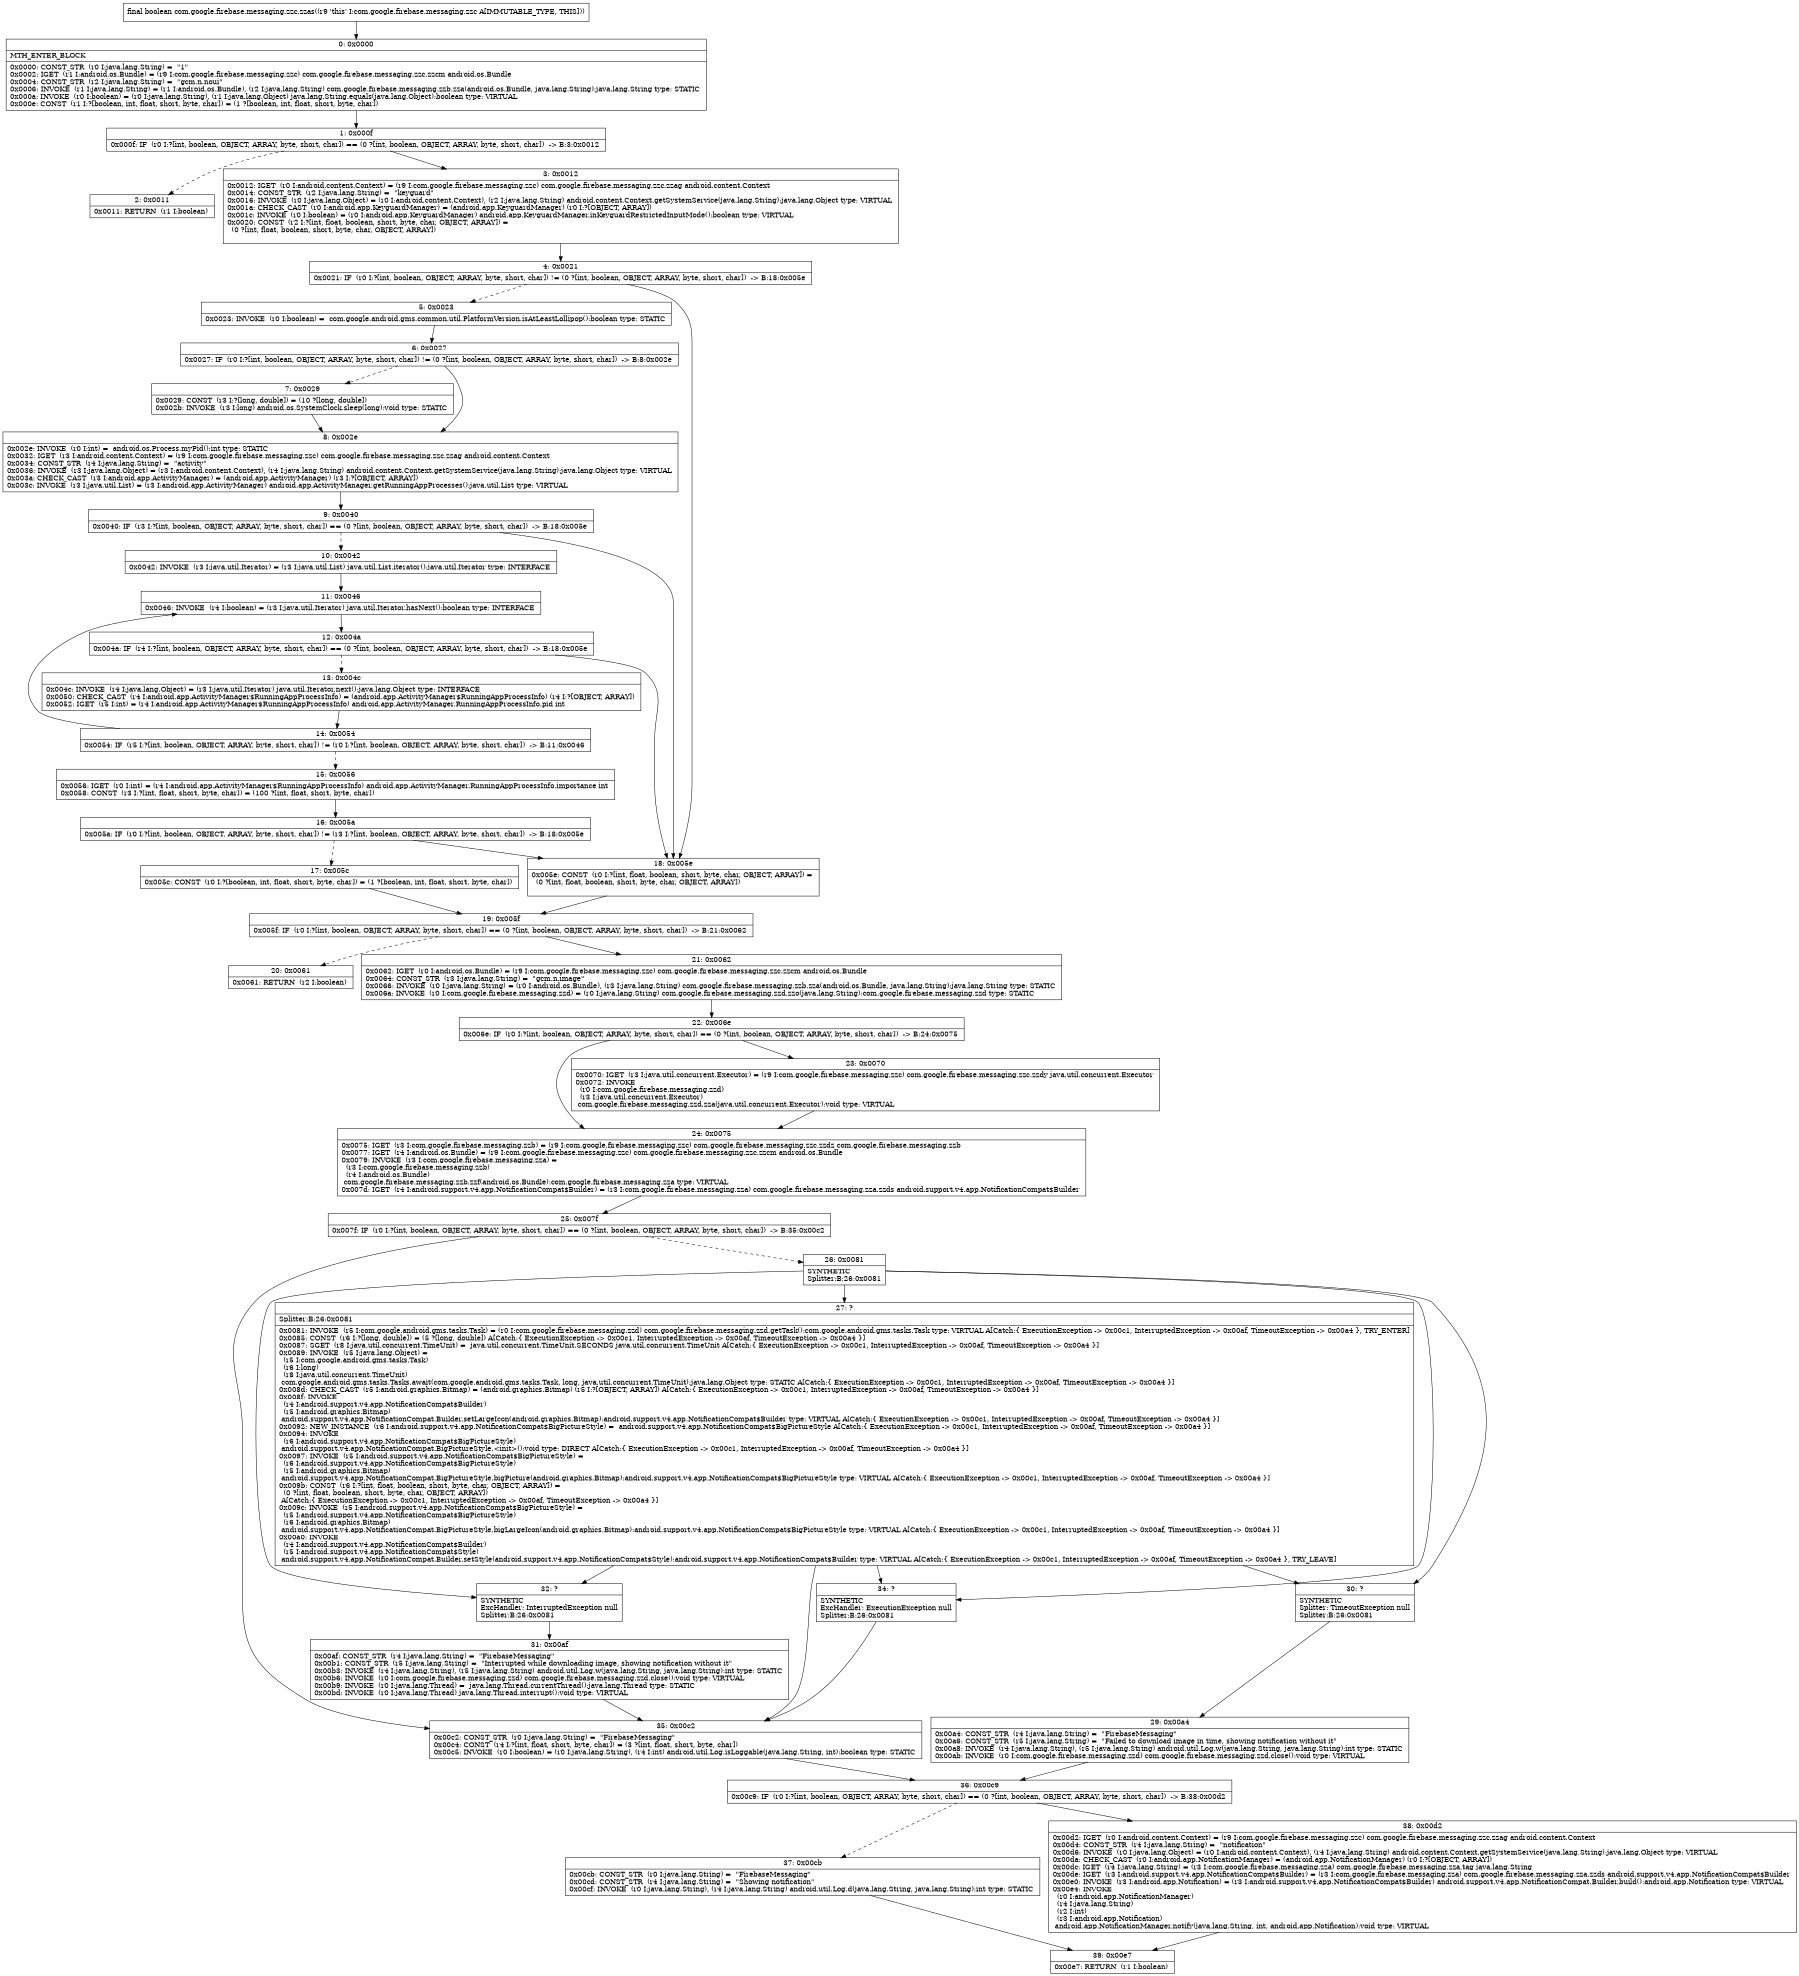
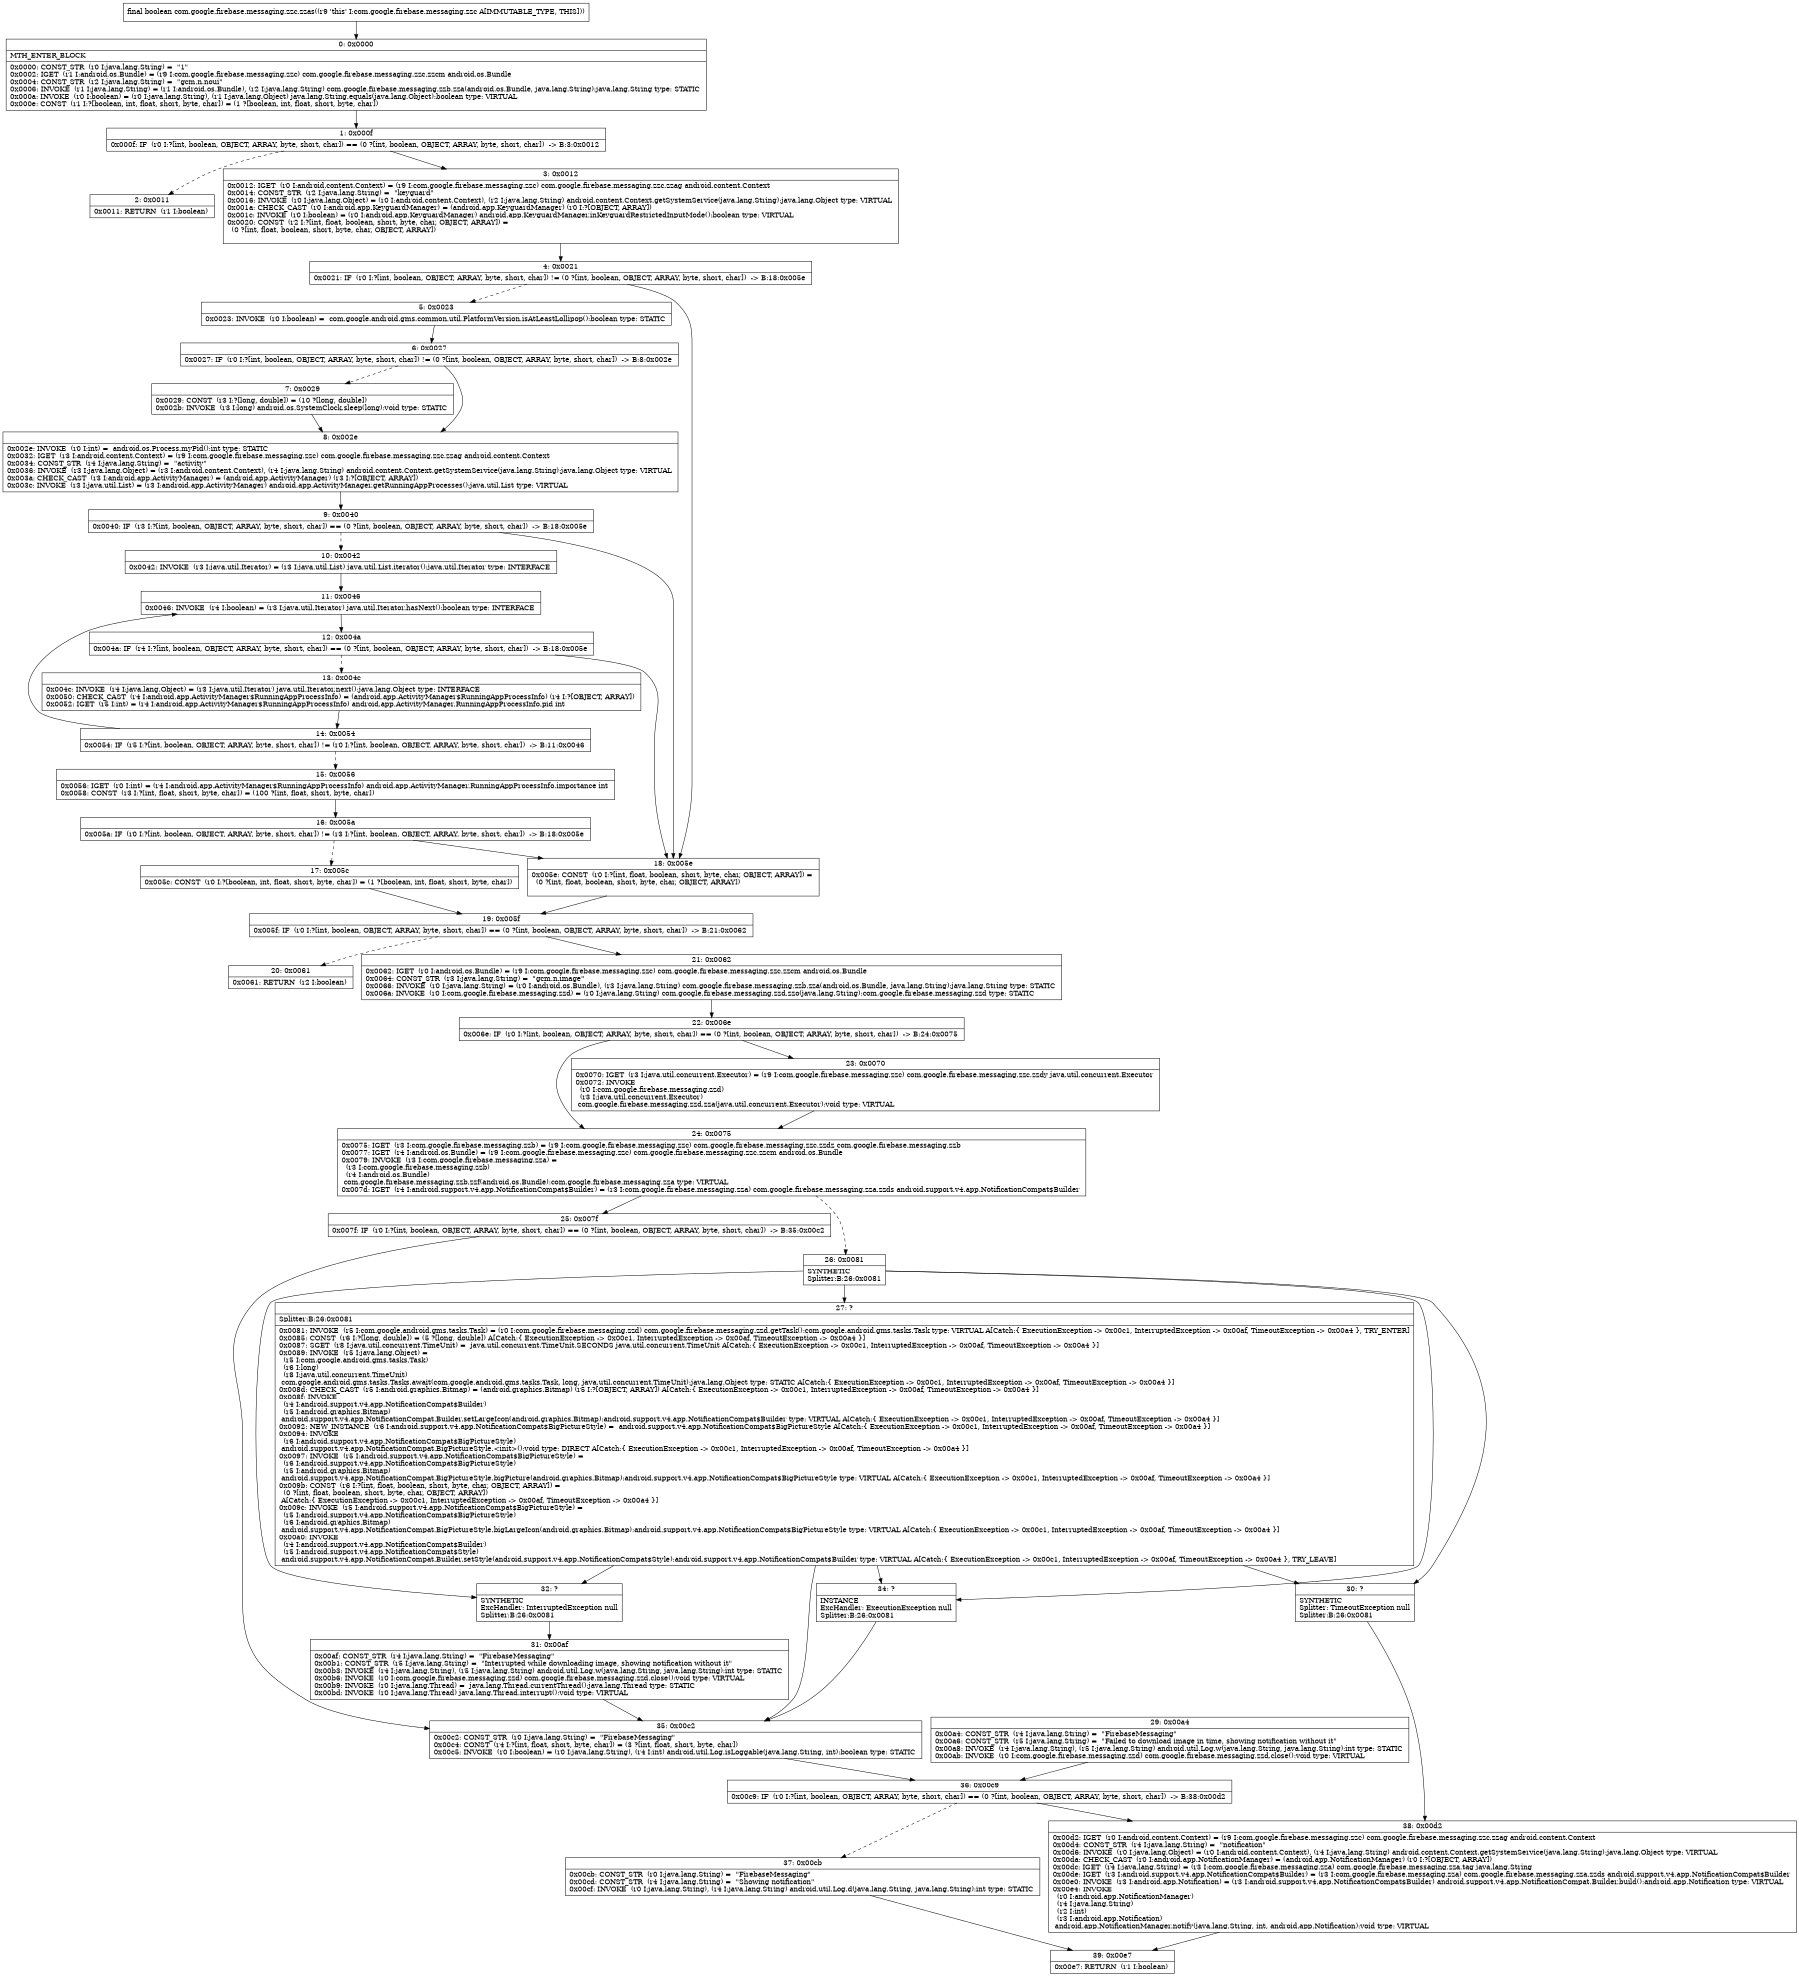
edge "25: 0x007f" -> "26: 0x0081": now "24: 0x0075" -> "26: 0x0081"
node "34: ?": text "SYNTHETIC" -> "INSTANCE"
edge "30: ?" -> "29: 0x00a4": now "30: ?" -> "38: 0x00d2"
